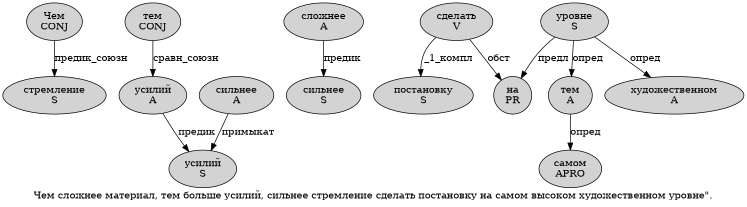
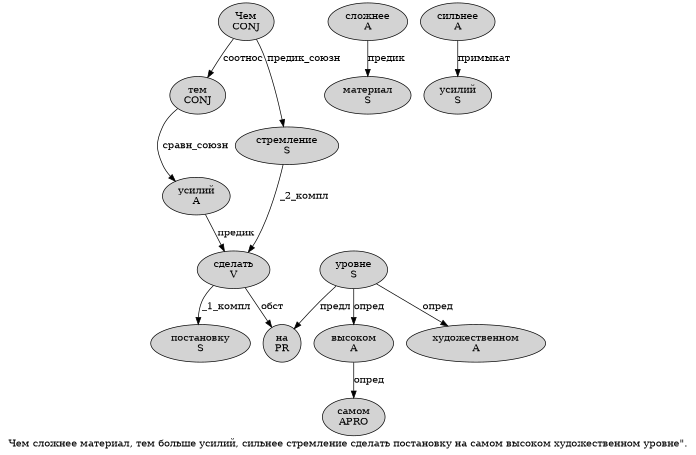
edge "Чем CONJ" -> "тем CONJ": added, label "соотнос"
node "сильнее S": label "сильнее S" -> "материал S"
node "тем A": label "тем A" -> "высоком A"
edge "усилий A" -> "усилий S": now "усилий A" -> "сделать V"
edge "стремление S" -> "сделать V": added, label "_2_компл"
